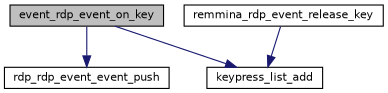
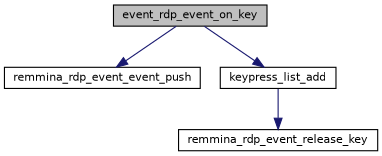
edge "remmina_rdp_event_release_key" -> "keypress_list_add": reversed
node "rdp_rdp_event_event_push": label "rdp_rdp_event_event_push" -> "remmina_rdp_event_event_push"
